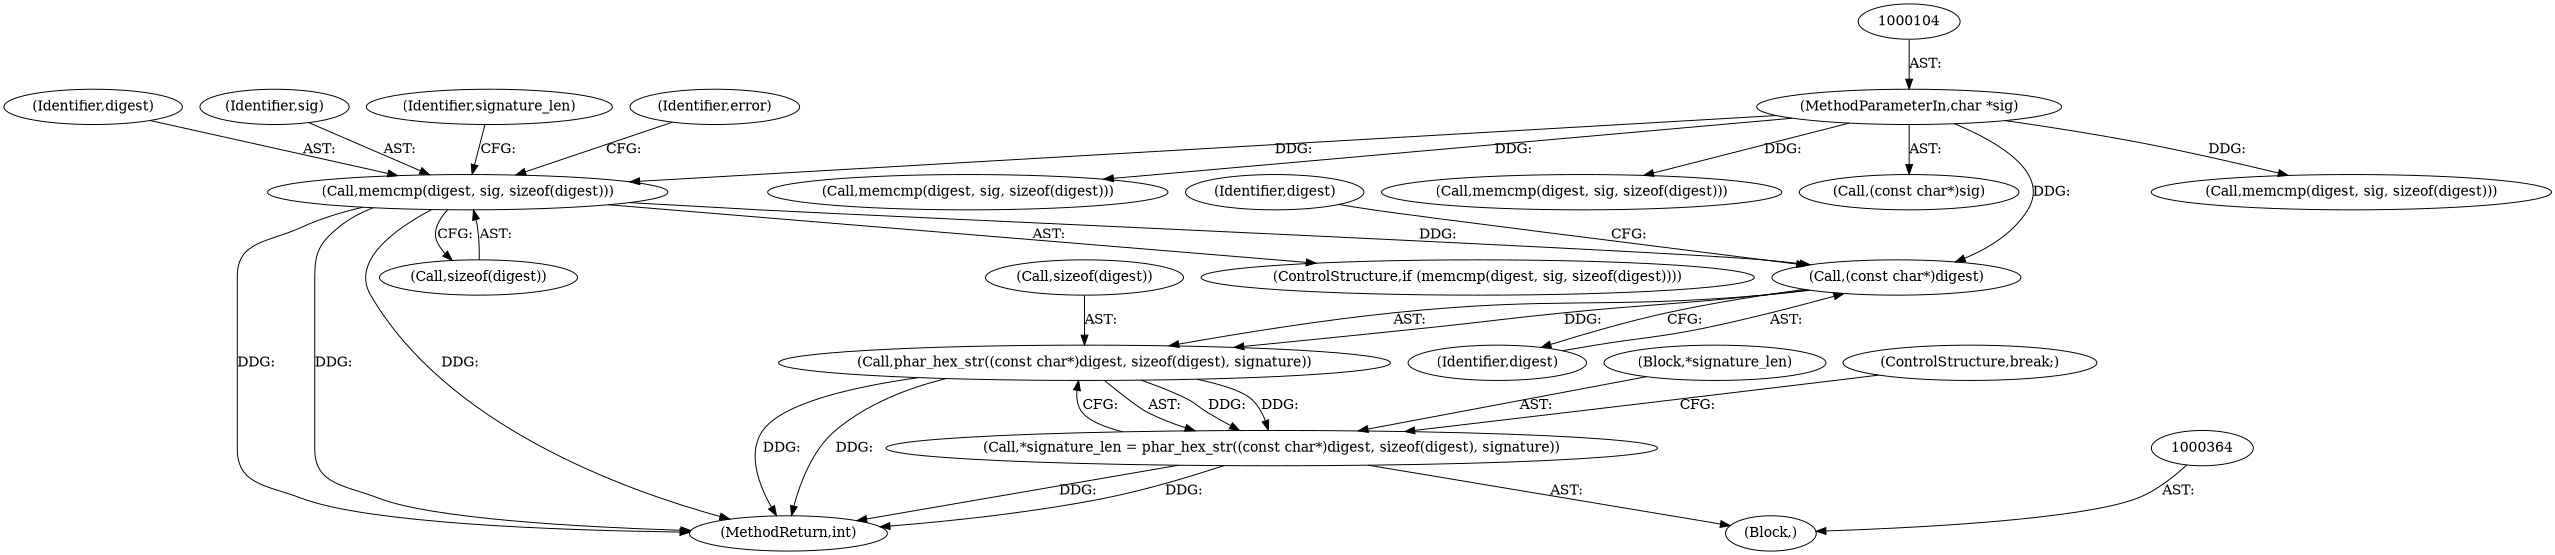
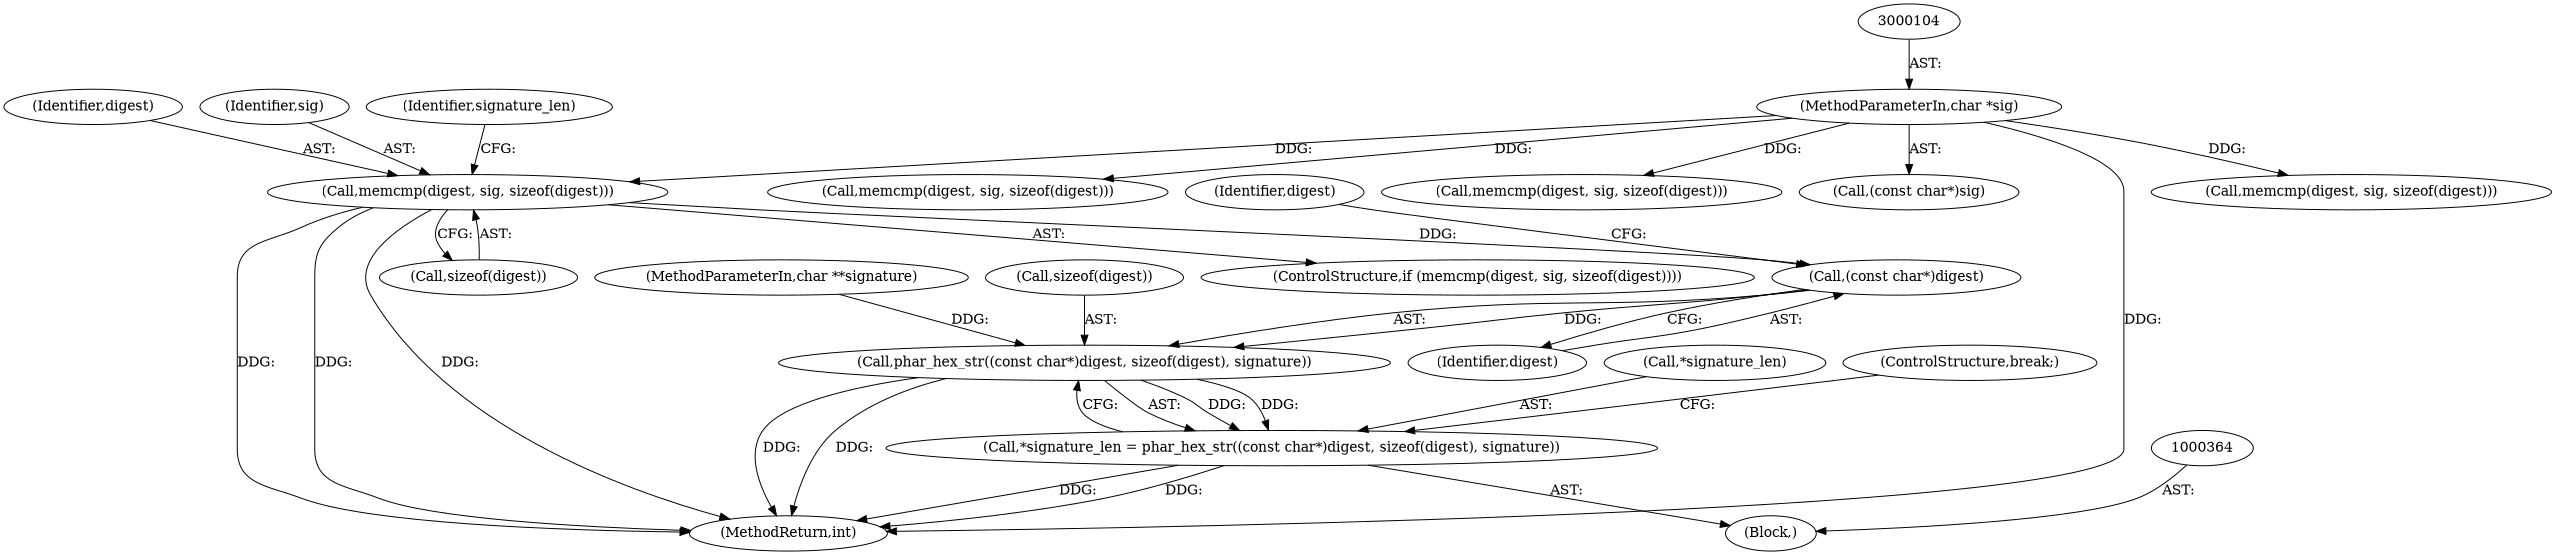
node "1000104": label "1000104" -> "3000104"
node "(Identifier,error)": removed
edge "(MethodParameterIn,char *sig)" -> "(Call,(const char*)digest)": now "(MethodParameterIn,char *sig)" -> "(MethodReturn,int)"
node "(MethodParameterIn,char **signature)": added
node "(Block,*signature_len)": label "(Block,*signature_len)" -> "(Call,*signature_len)"
